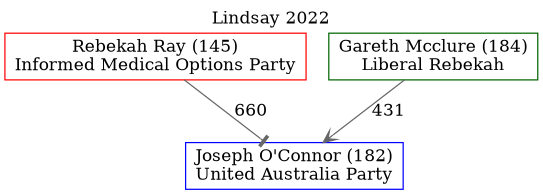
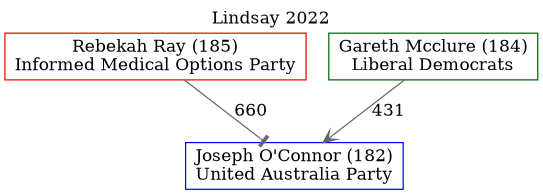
node "Rebekah Ray (145) Informed Medical Options Party": label "Rebekah Ray (145) Informed Medical Options Party" -> "Rebekah Ray (185) Informed Medical Options Party"
node "Gareth Mcclure (184) Liberal Rebekah": label "Gareth Mcclure (184) Liberal Rebekah" -> "Gareth Mcclure (184) Liberal Democrats"
